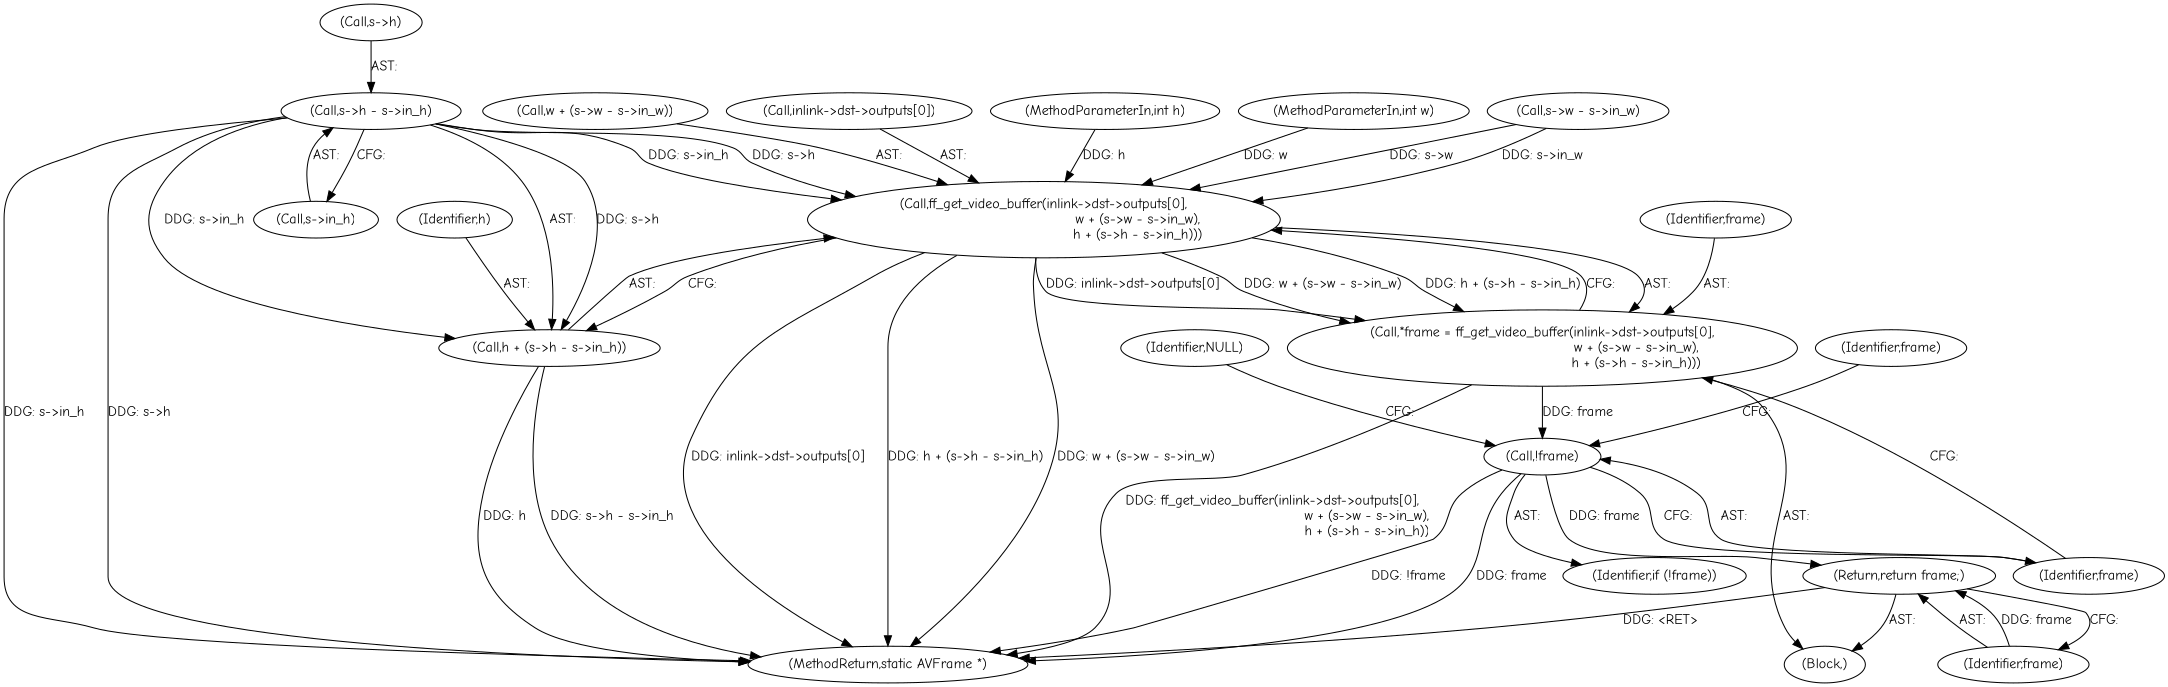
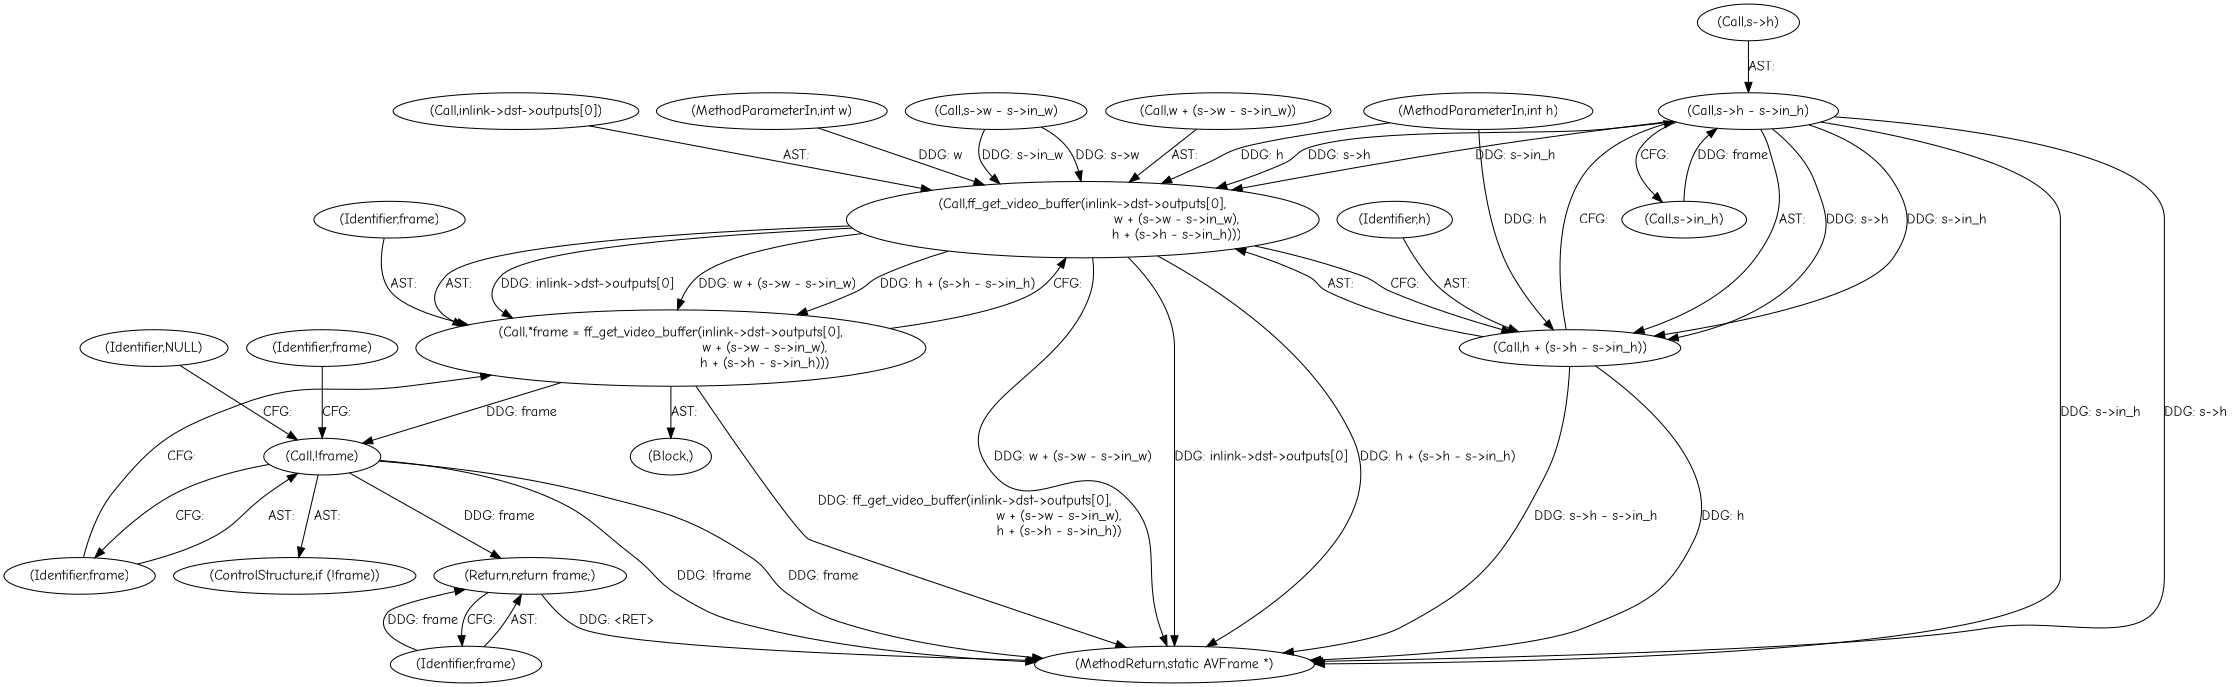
edge "(Call,s->in_h)" -> "(Call,s->h - s->in_h)": label "AST: " -> "DDG: frame"
edge "(Call,h + (s->h - s->in_h))" -> "(Call,s->h - s->in_h)": added, label "CFG:"
edge "(MethodParameterIn,int h)" -> "(Call,h + (s->h - s->in_h))": added, label "DDG: h"
node "(Identifier,if (!frame))": label "(Identifier,if (!frame))" -> "(ControlStructure,if (!frame))"
edge "(Return,return frame;)" -> "(Block,)": removed, label "AST:"
